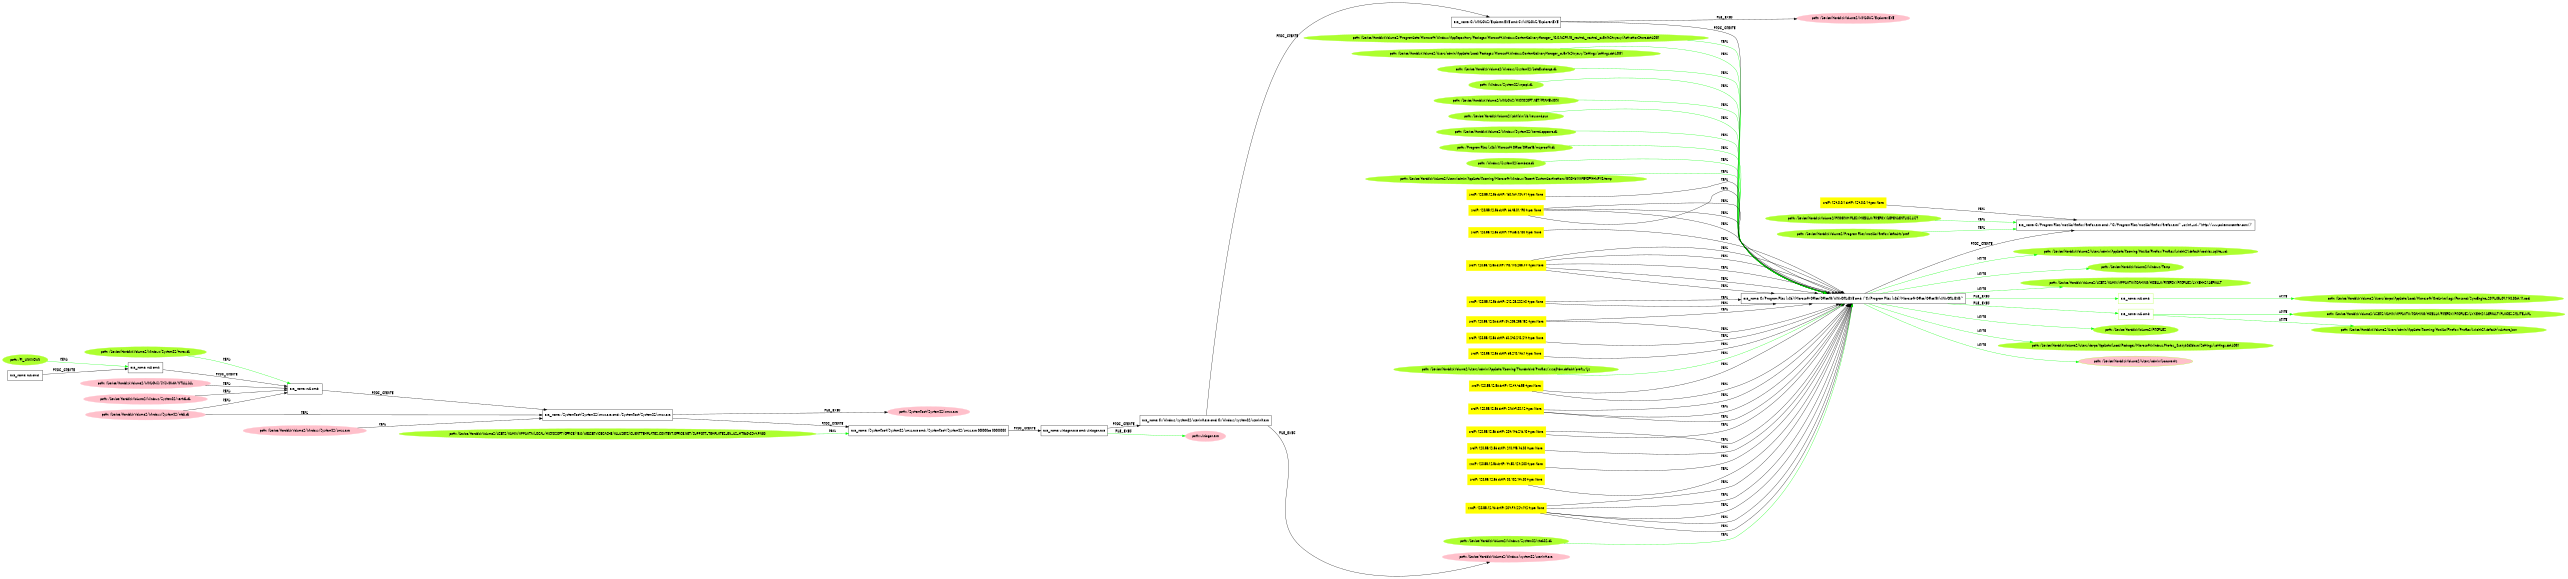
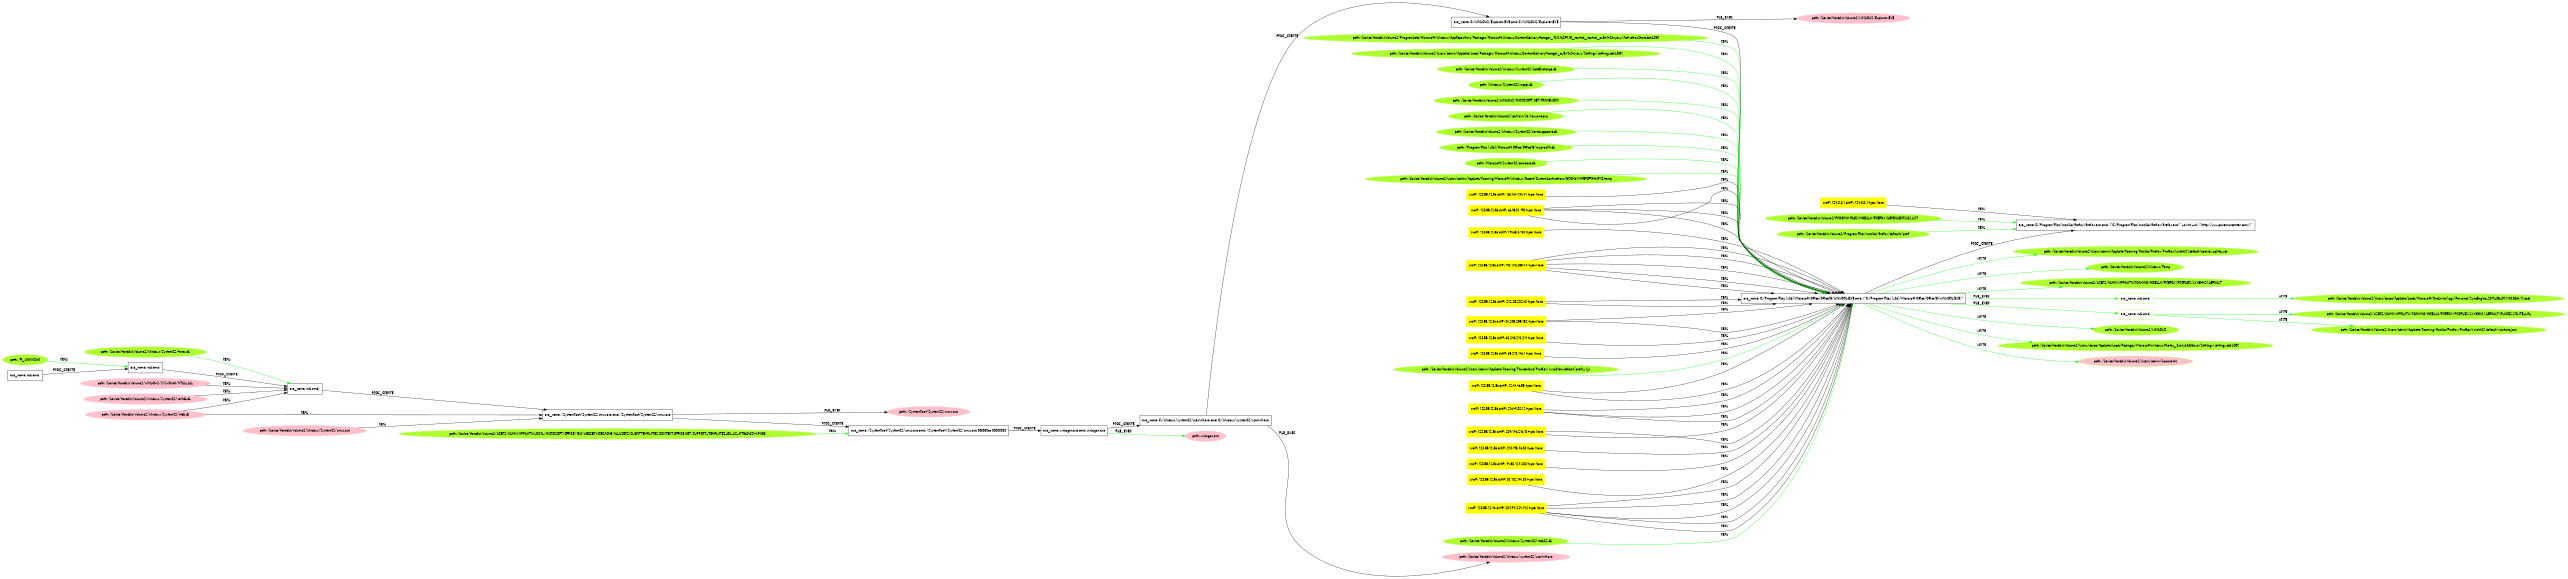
node "path: /Windows/System32/combase.dll": label "path: /Windows/System32/combase.dll" -> "path: /Microsoft/System32/combase.dll"
node "path: /Device/HarddiskVolume2/PROFILES": label "path: /Device/HarddiskVolume2/PROFILES" -> "path: /Device/HarddiskVolume2/WINDOWS"
